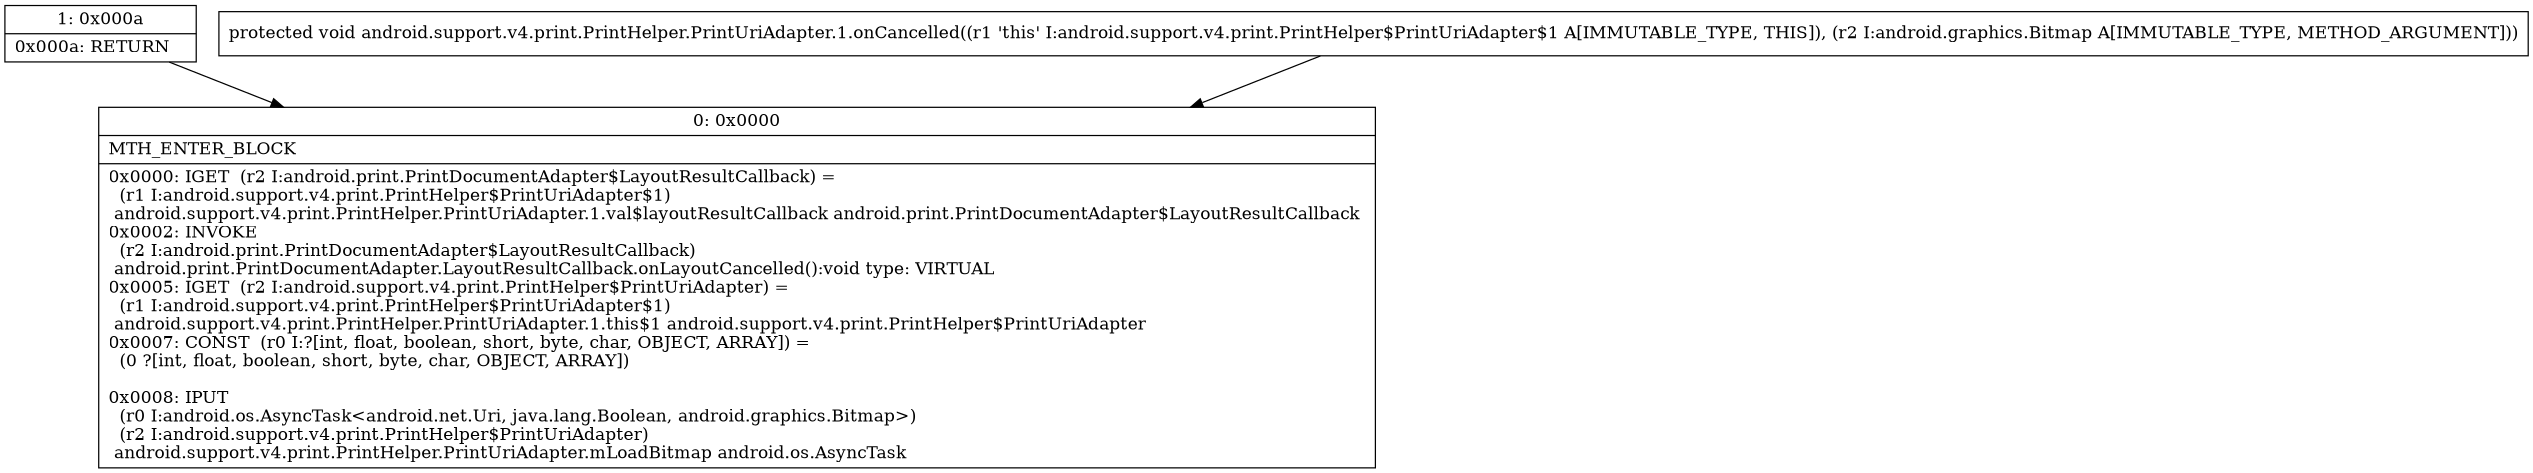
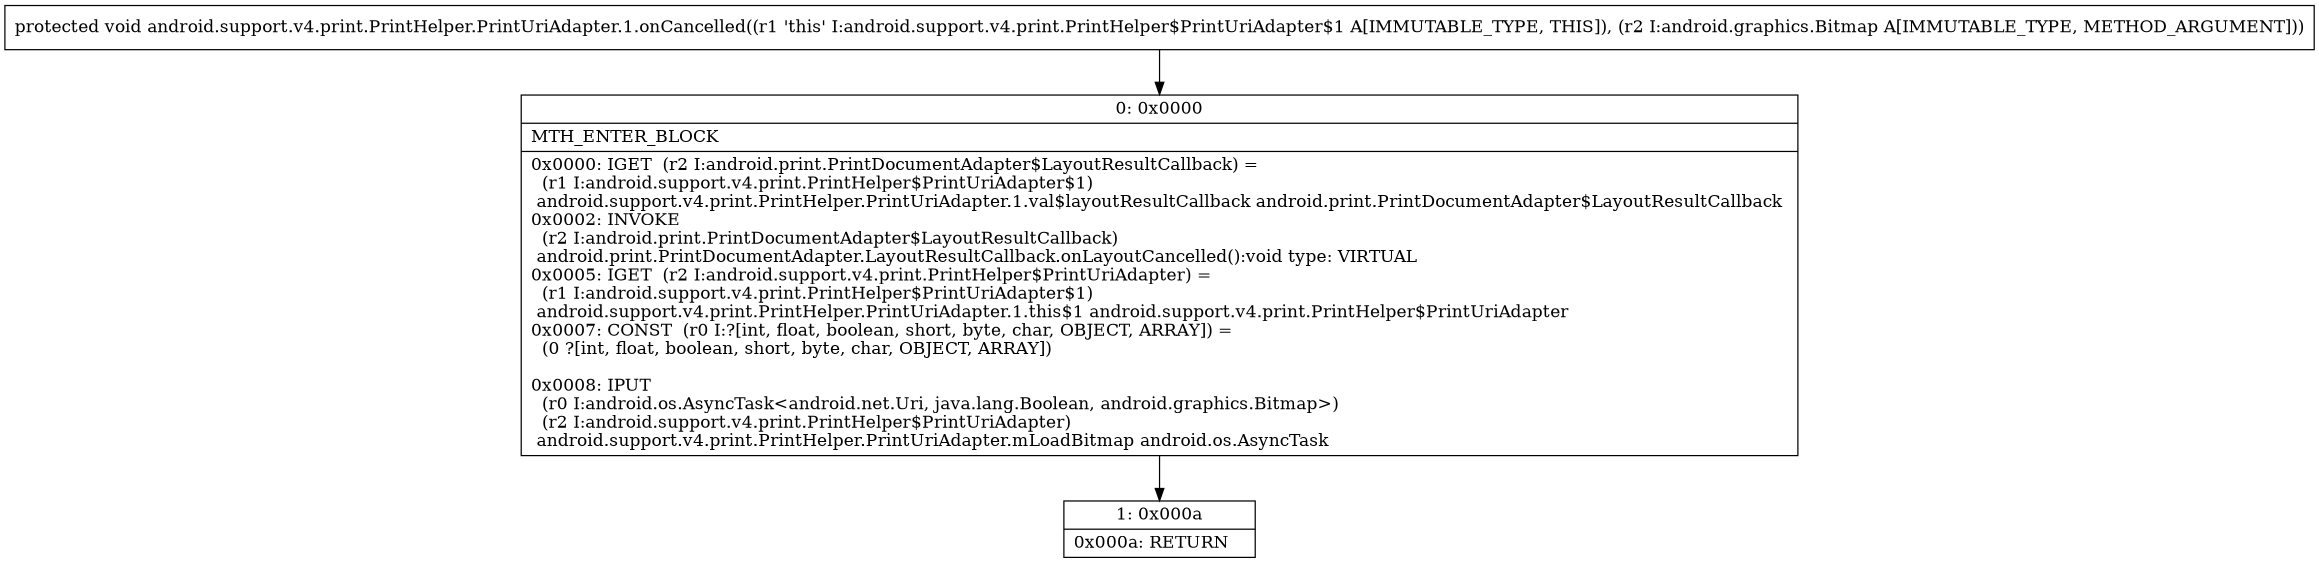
edge "1: 0x000a" -> "0: 0x0000": reversed
